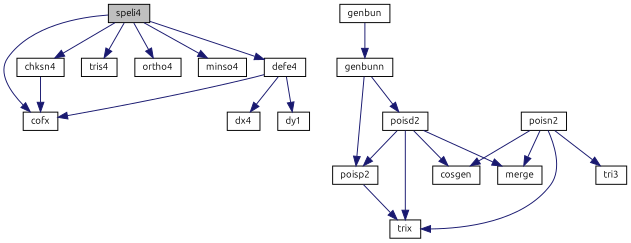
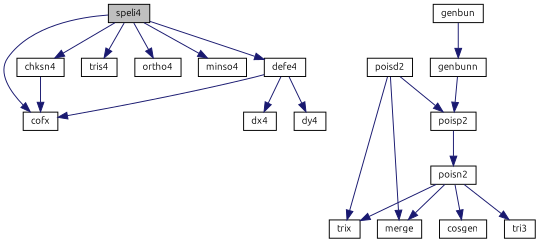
edge "genbunn" -> "poisd2": removed
node "dy1": label "dy1" -> "dy4"
edge "poisd2" -> "cosgen": removed
edge "poisp2" -> "trix": now "poisp2" -> "poisn2"
